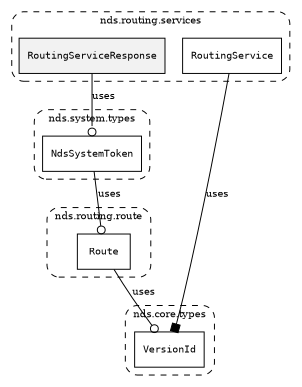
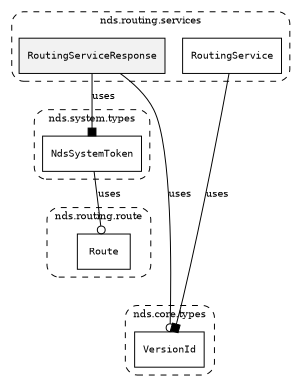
edge "RoutingServiceResponse" -> "NdsSystemToken": arrowhead odot -> box
edge "Route" -> "VersionId": now "RoutingServiceResponse" -> "VersionId"
